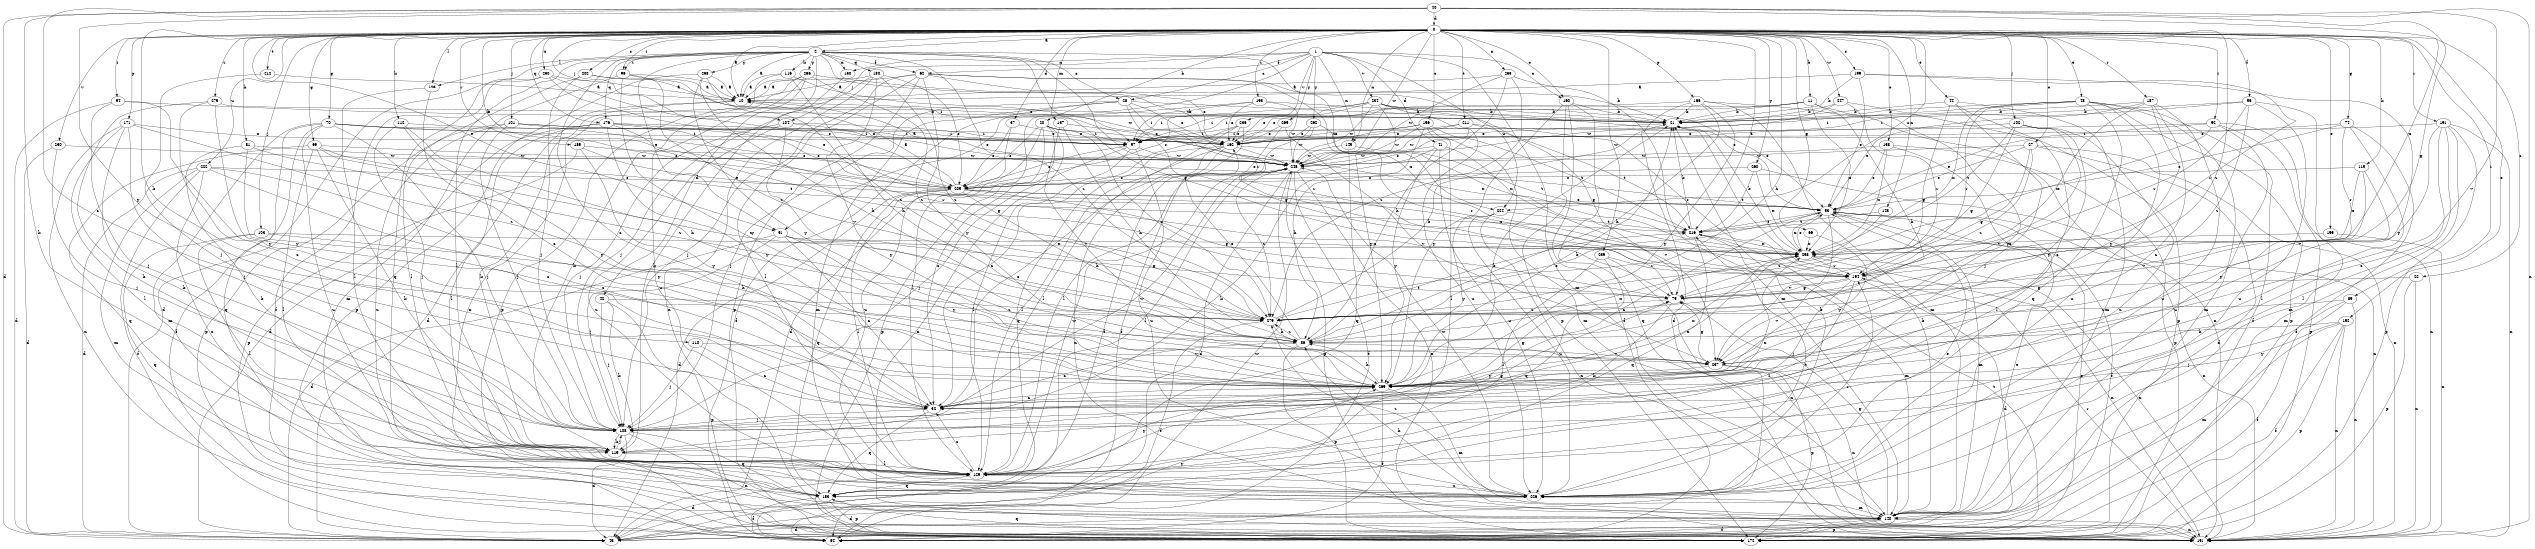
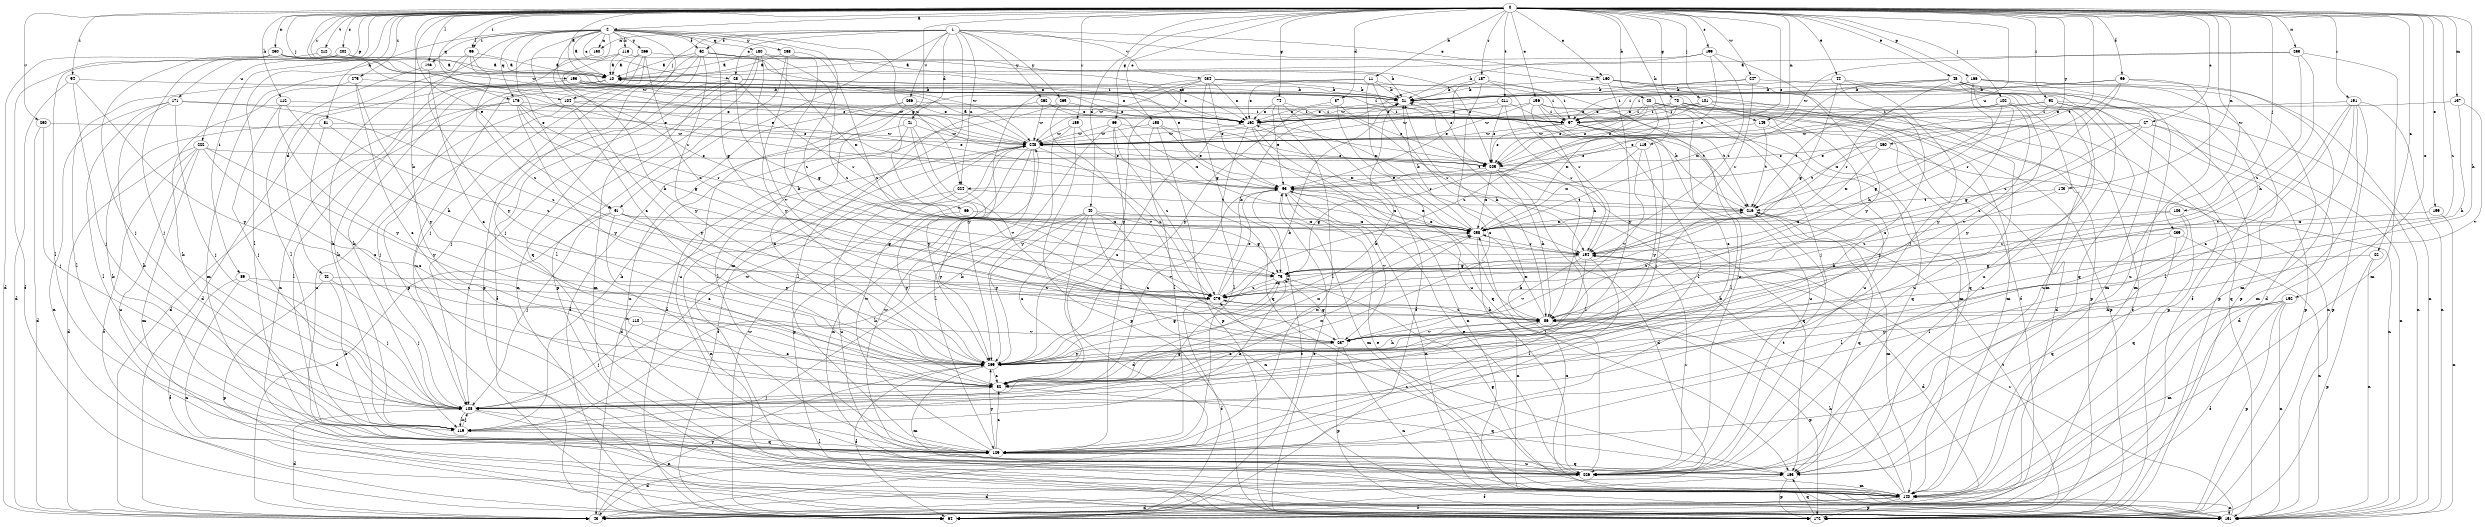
edge "40" -> "0": reversed
